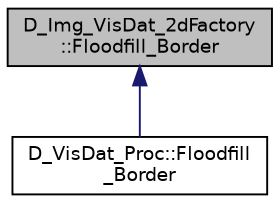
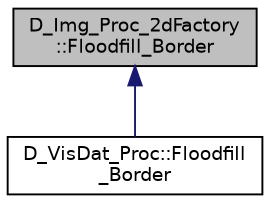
node "D_Img_VisDat_2dFactory ::Floodfill_Border": label "D_Img_VisDat_2dFactory ::Floodfill_Border" -> "D_Img_Proc_2dFactory ::Floodfill_Border"
